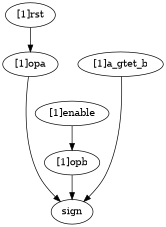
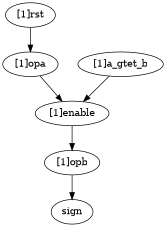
edge "[1]opa" -> "sign": now "[1]opa" -> "[1]enable"
edge "[1]a_gtet_b" -> "sign": now "[1]a_gtet_b" -> "[1]enable"
